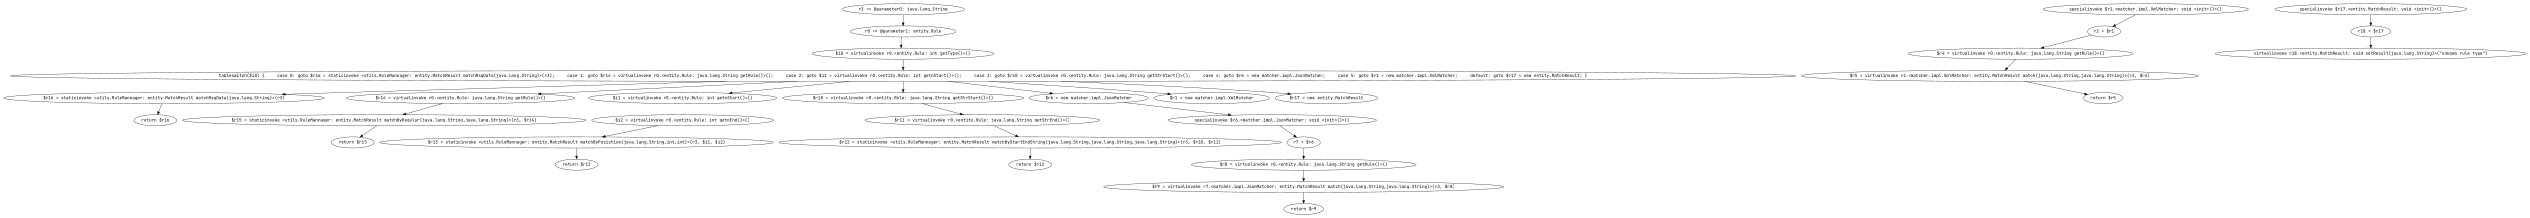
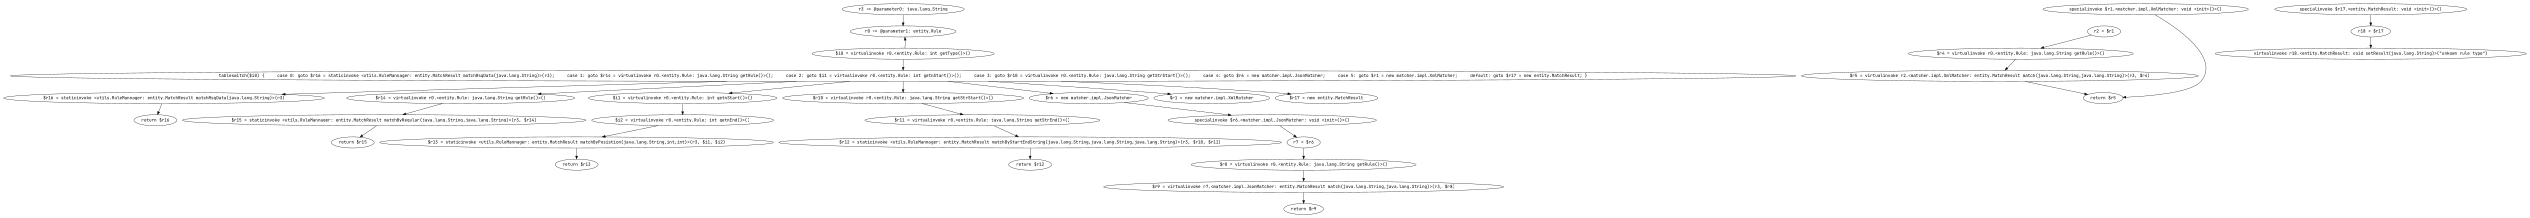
edge "specialinvoke $r1.<matcher.impl.XmlMatcher: void <init>()>()" -> "r2 = $r1": now "specialinvoke $r1.<matcher.impl.XmlMatcher: void <init>()>()" -> "return $r5"
edge "r0 := @parameter1: entity.Rule" -> "$i0 = virtualinvoke r0.<entity.Rule: int getType()>()": reversed
edge "$i1 = virtualinvoke r0.<entity.Rule: int getnStart()>()" -> "$i2 = virtualinvoke r0.<entity.Rule: int getnEnd()>()": added
